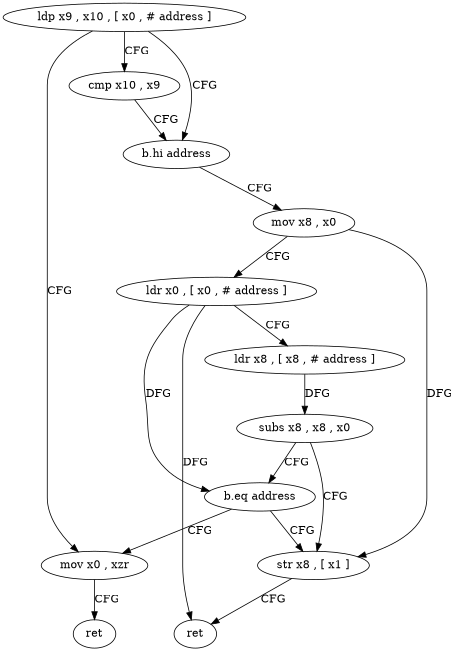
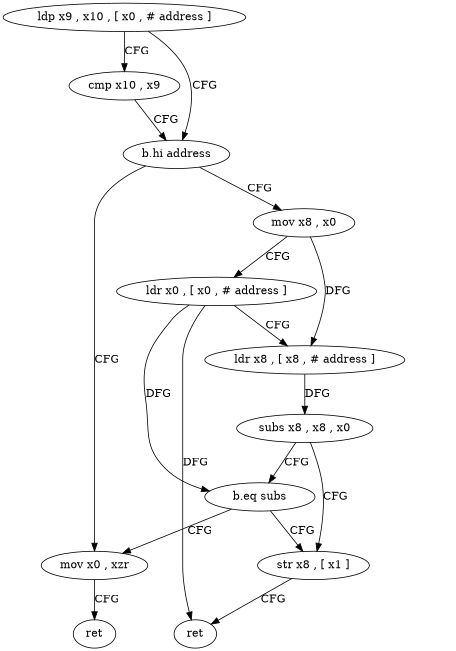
edge "ldp x9 , x10 , [ x0 , # address ]" -> "mov x0 , xzr": now "b.hi address" -> "mov x0 , xzr"
edge "mov x8 , x0" -> "str x8 , [ x1 ]": now "mov x8 , x0" -> "ldr x8 , [ x8 , # address ]"
node "b.eq address": label "b.eq address" -> "b.eq subs"
